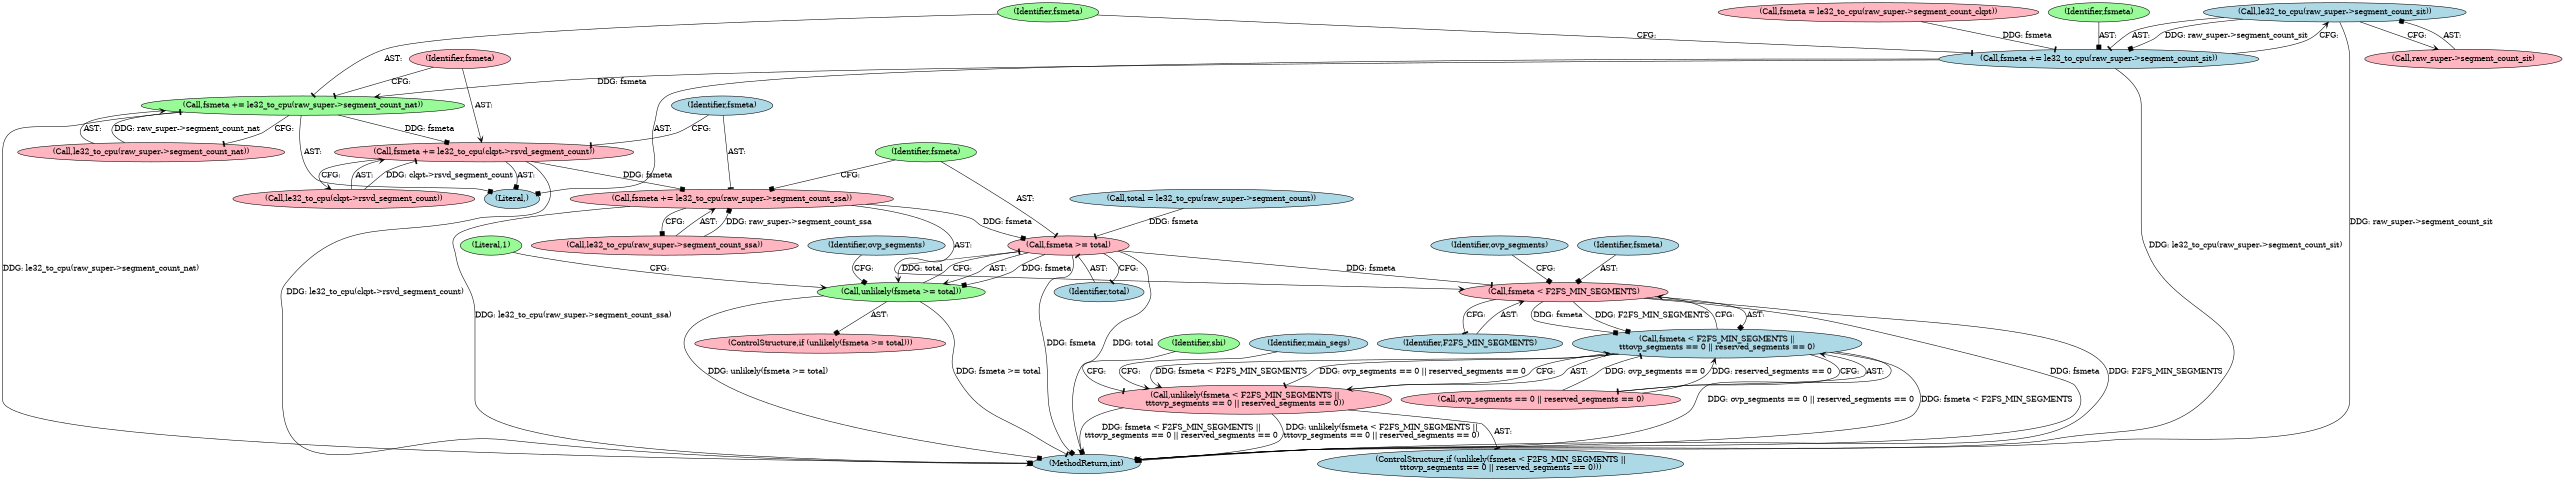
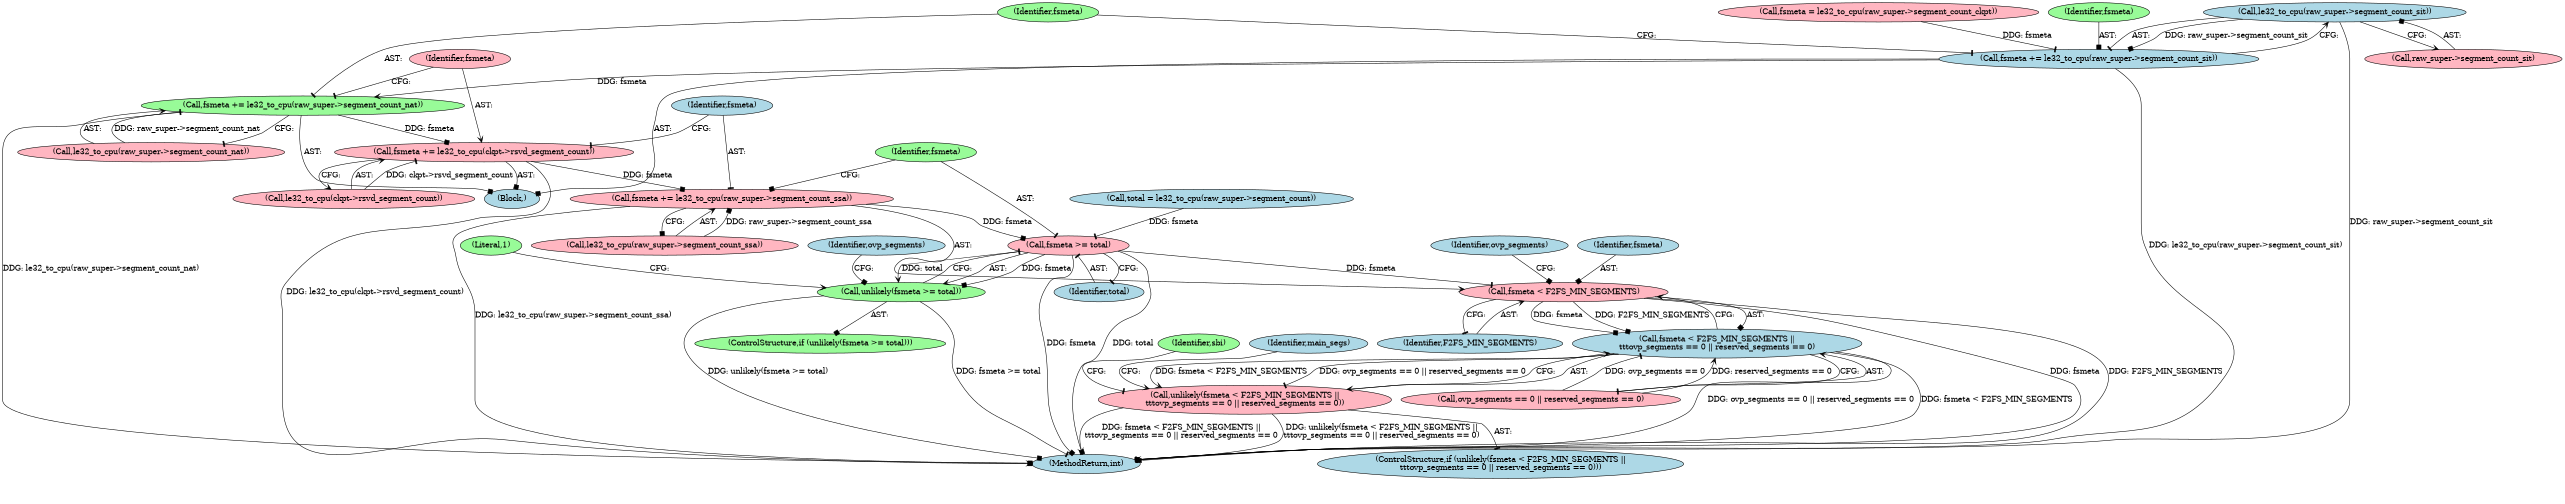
node "(Literal,)": label "(Literal,)" -> "(Block,)"
node "(ControlStructure,if (unlikely(fsmeta >= total)))": fillcolor lightpink -> palegreen
